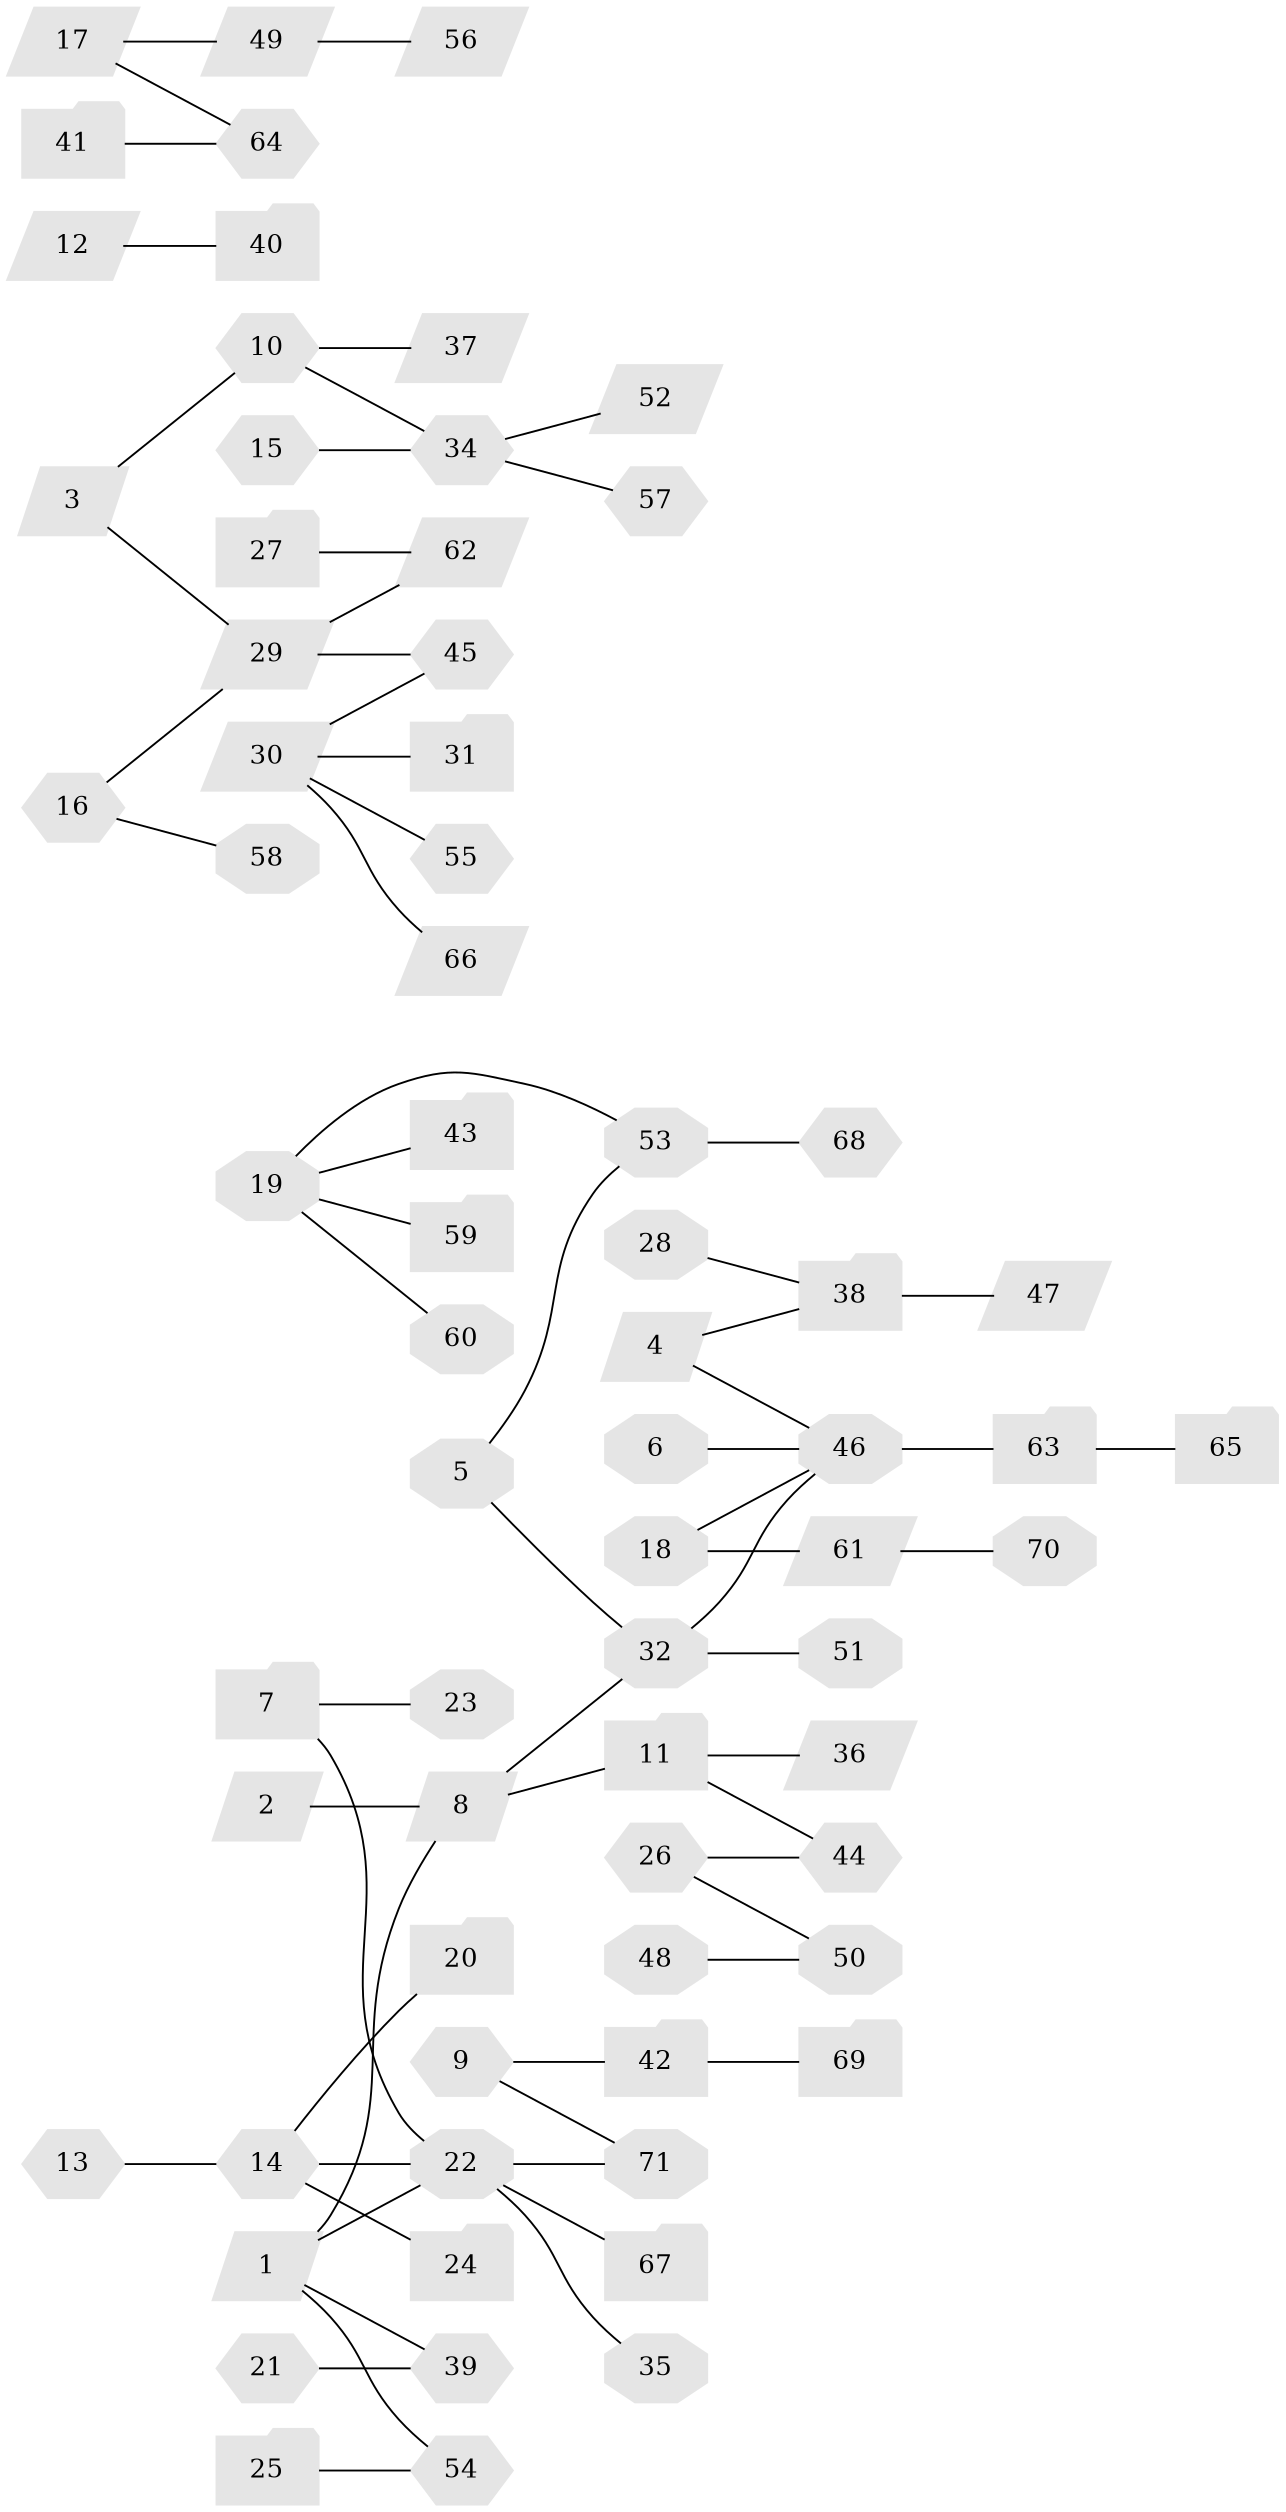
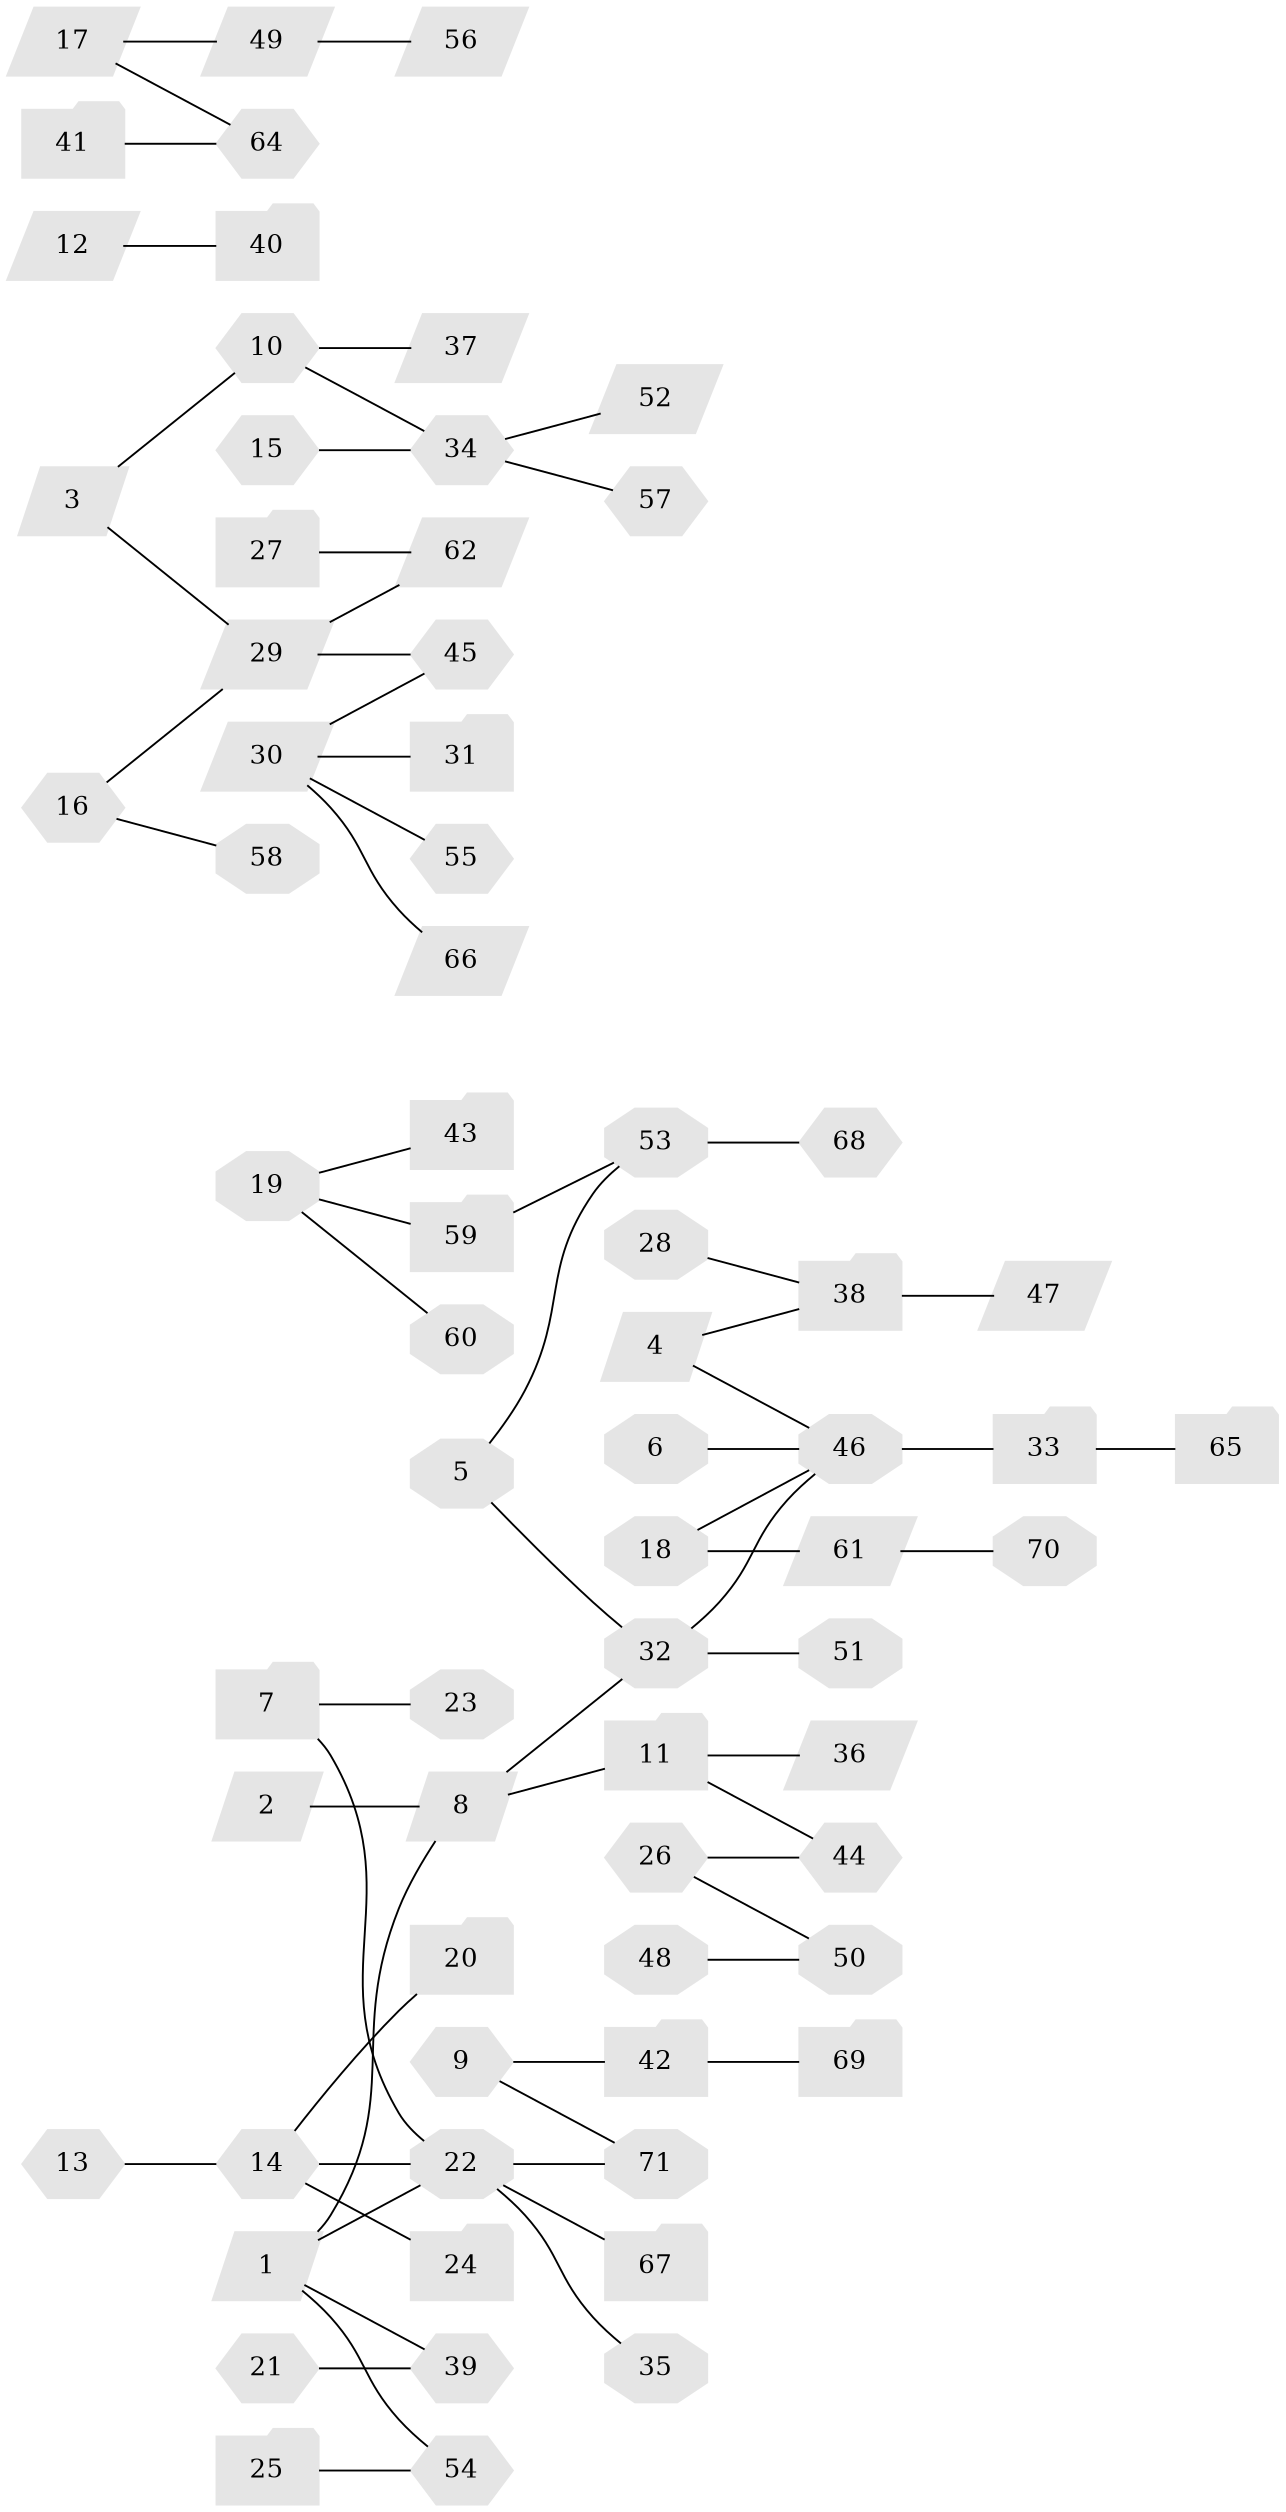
edge "53" -- "19": now "53" -- "59"
node "63": label "63" -> "33"
